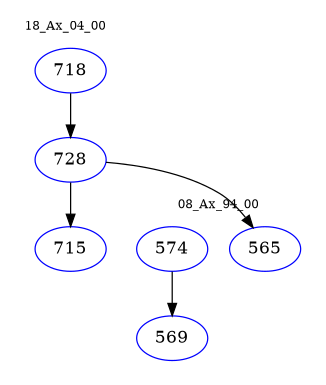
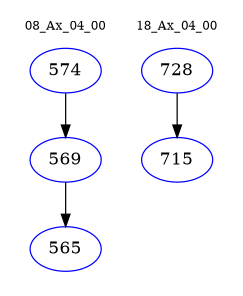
node "718": removed
edge "728" -> "565": now "569" -> "565"
cluster "08_Ax_94_00": label "08_Ax_94_00" -> "08_Ax_04_00"
